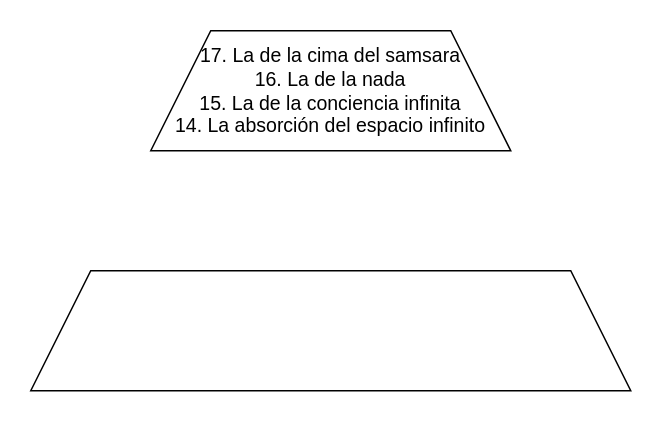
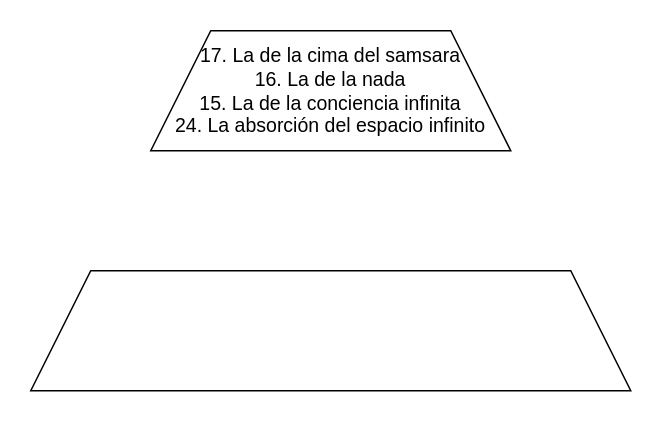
node "17. La de la cima del samsara16. La de la nada15. La de la conciencia infinita14. La absorción del espacio infinito": label "17. La de la cima del samsara16. La de la nada15. La de la conciencia infinita14. La absorción del espacio infinito" -> "17. La de la cima del samsara16. La de la nada15. La de la conciencia infinita24. La absorción del espacio infinito"
